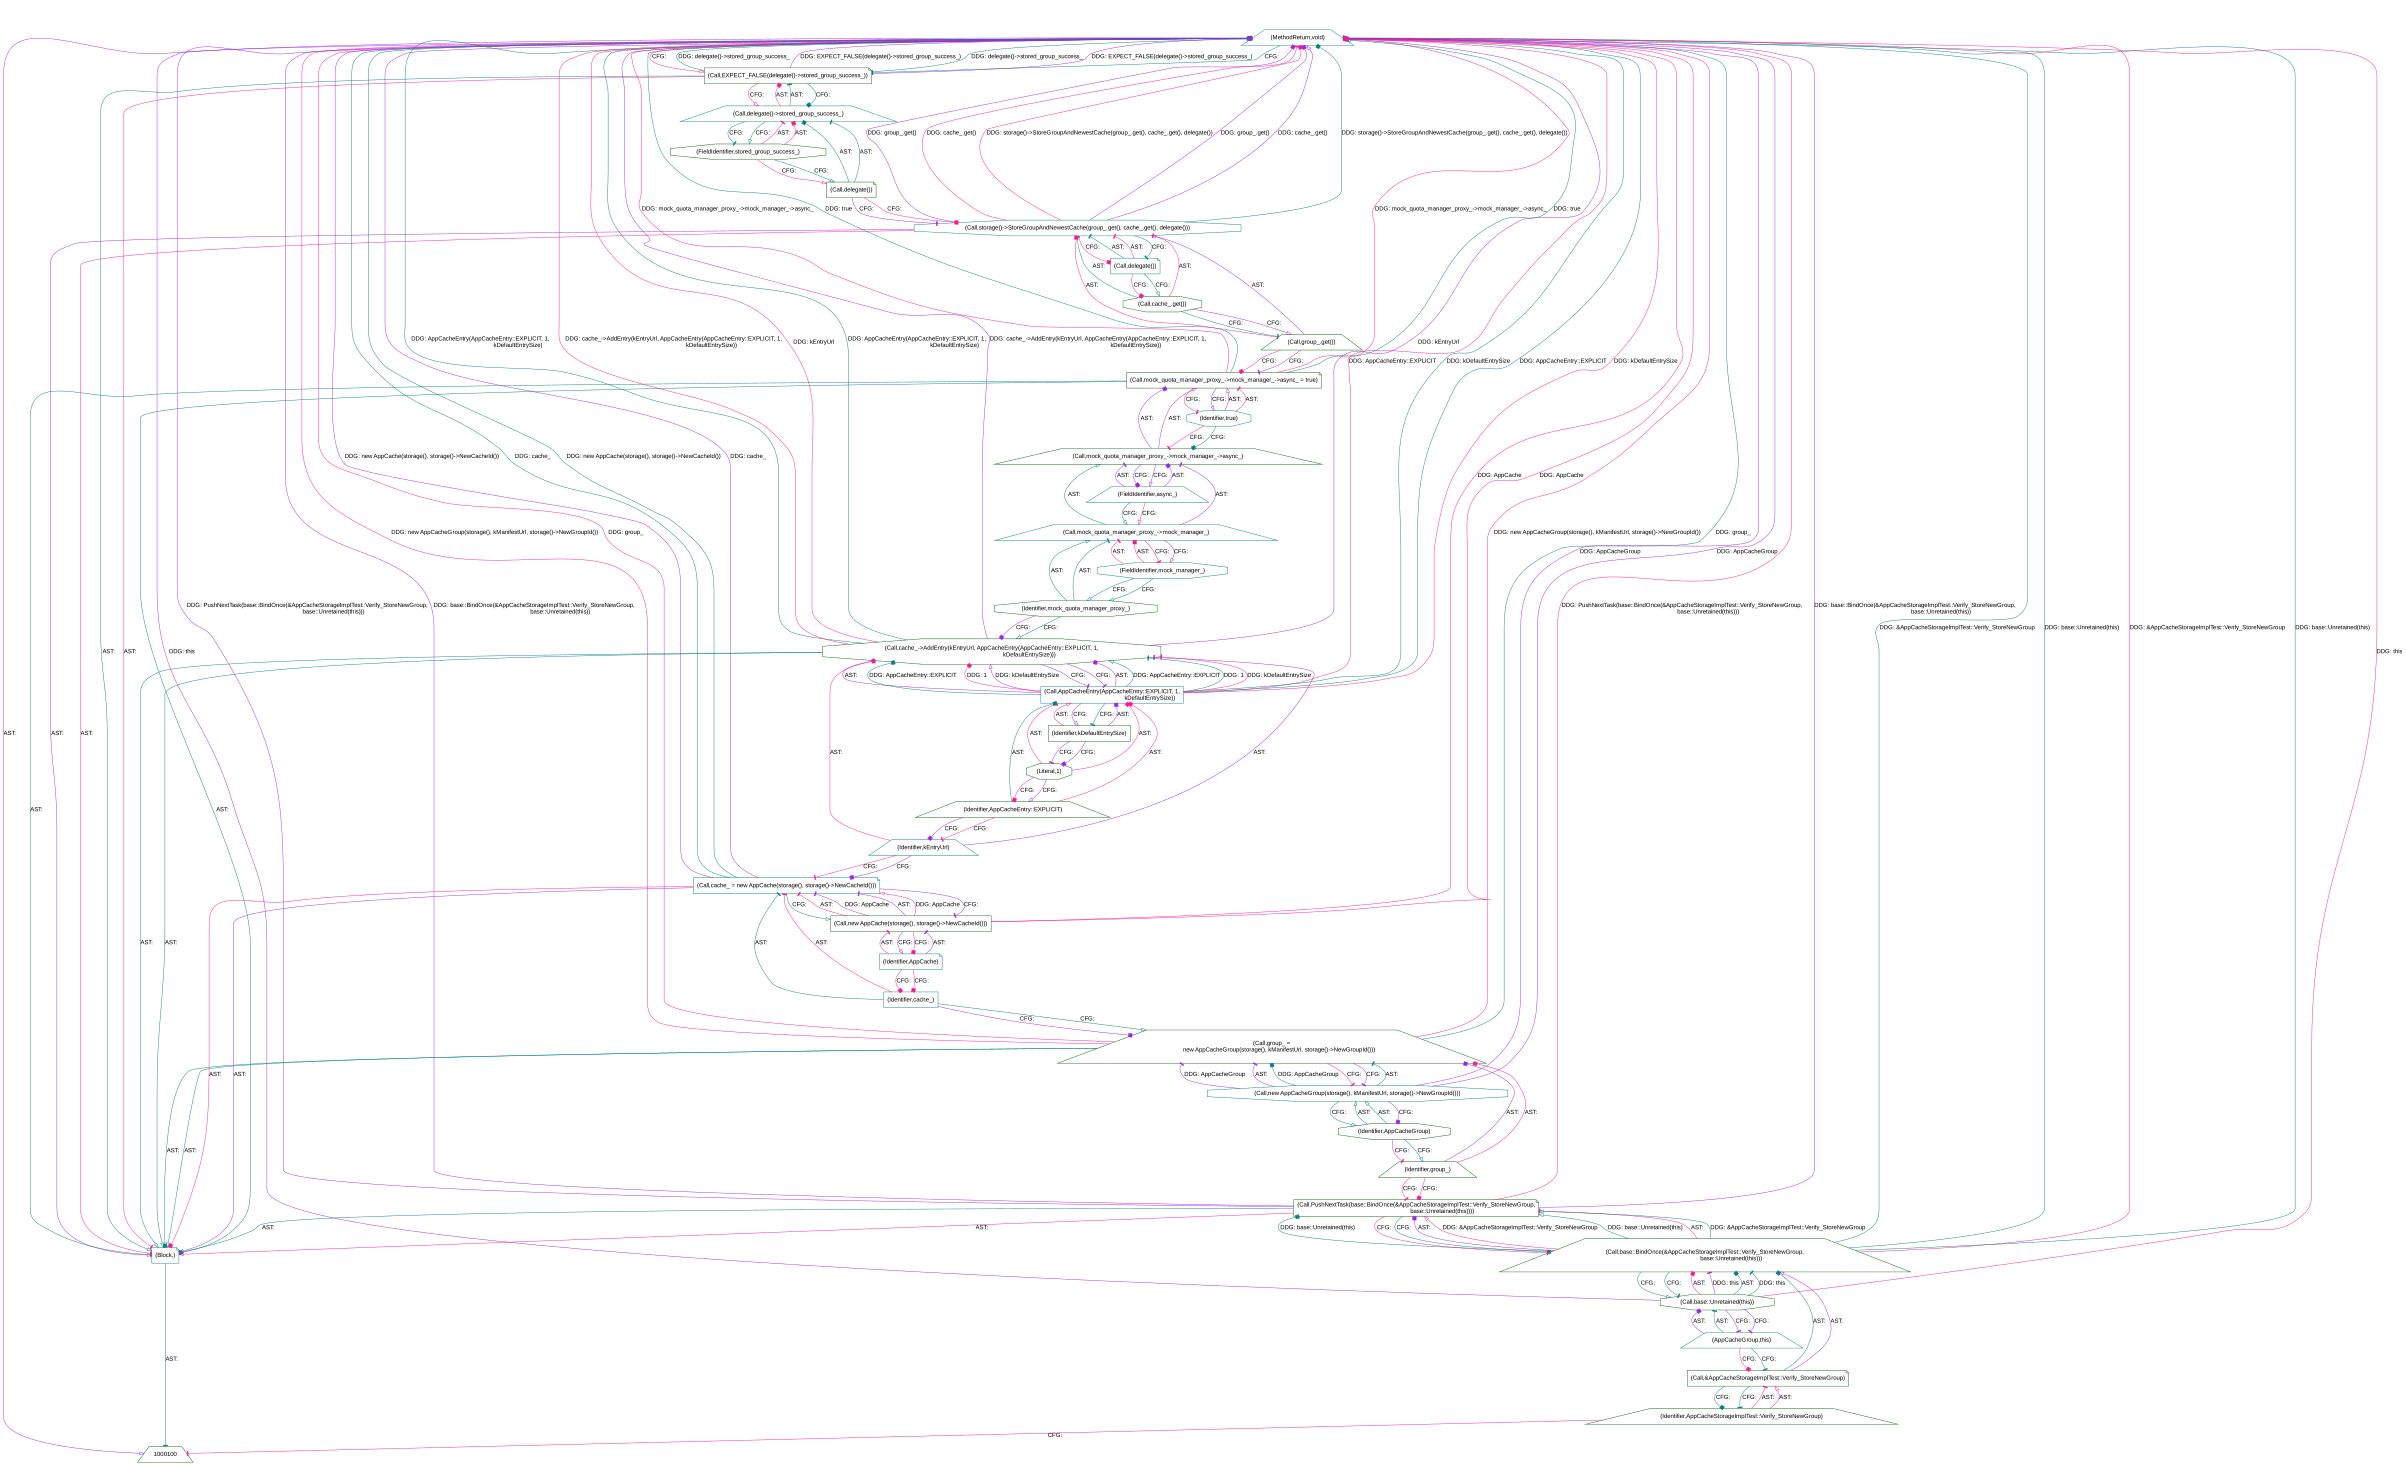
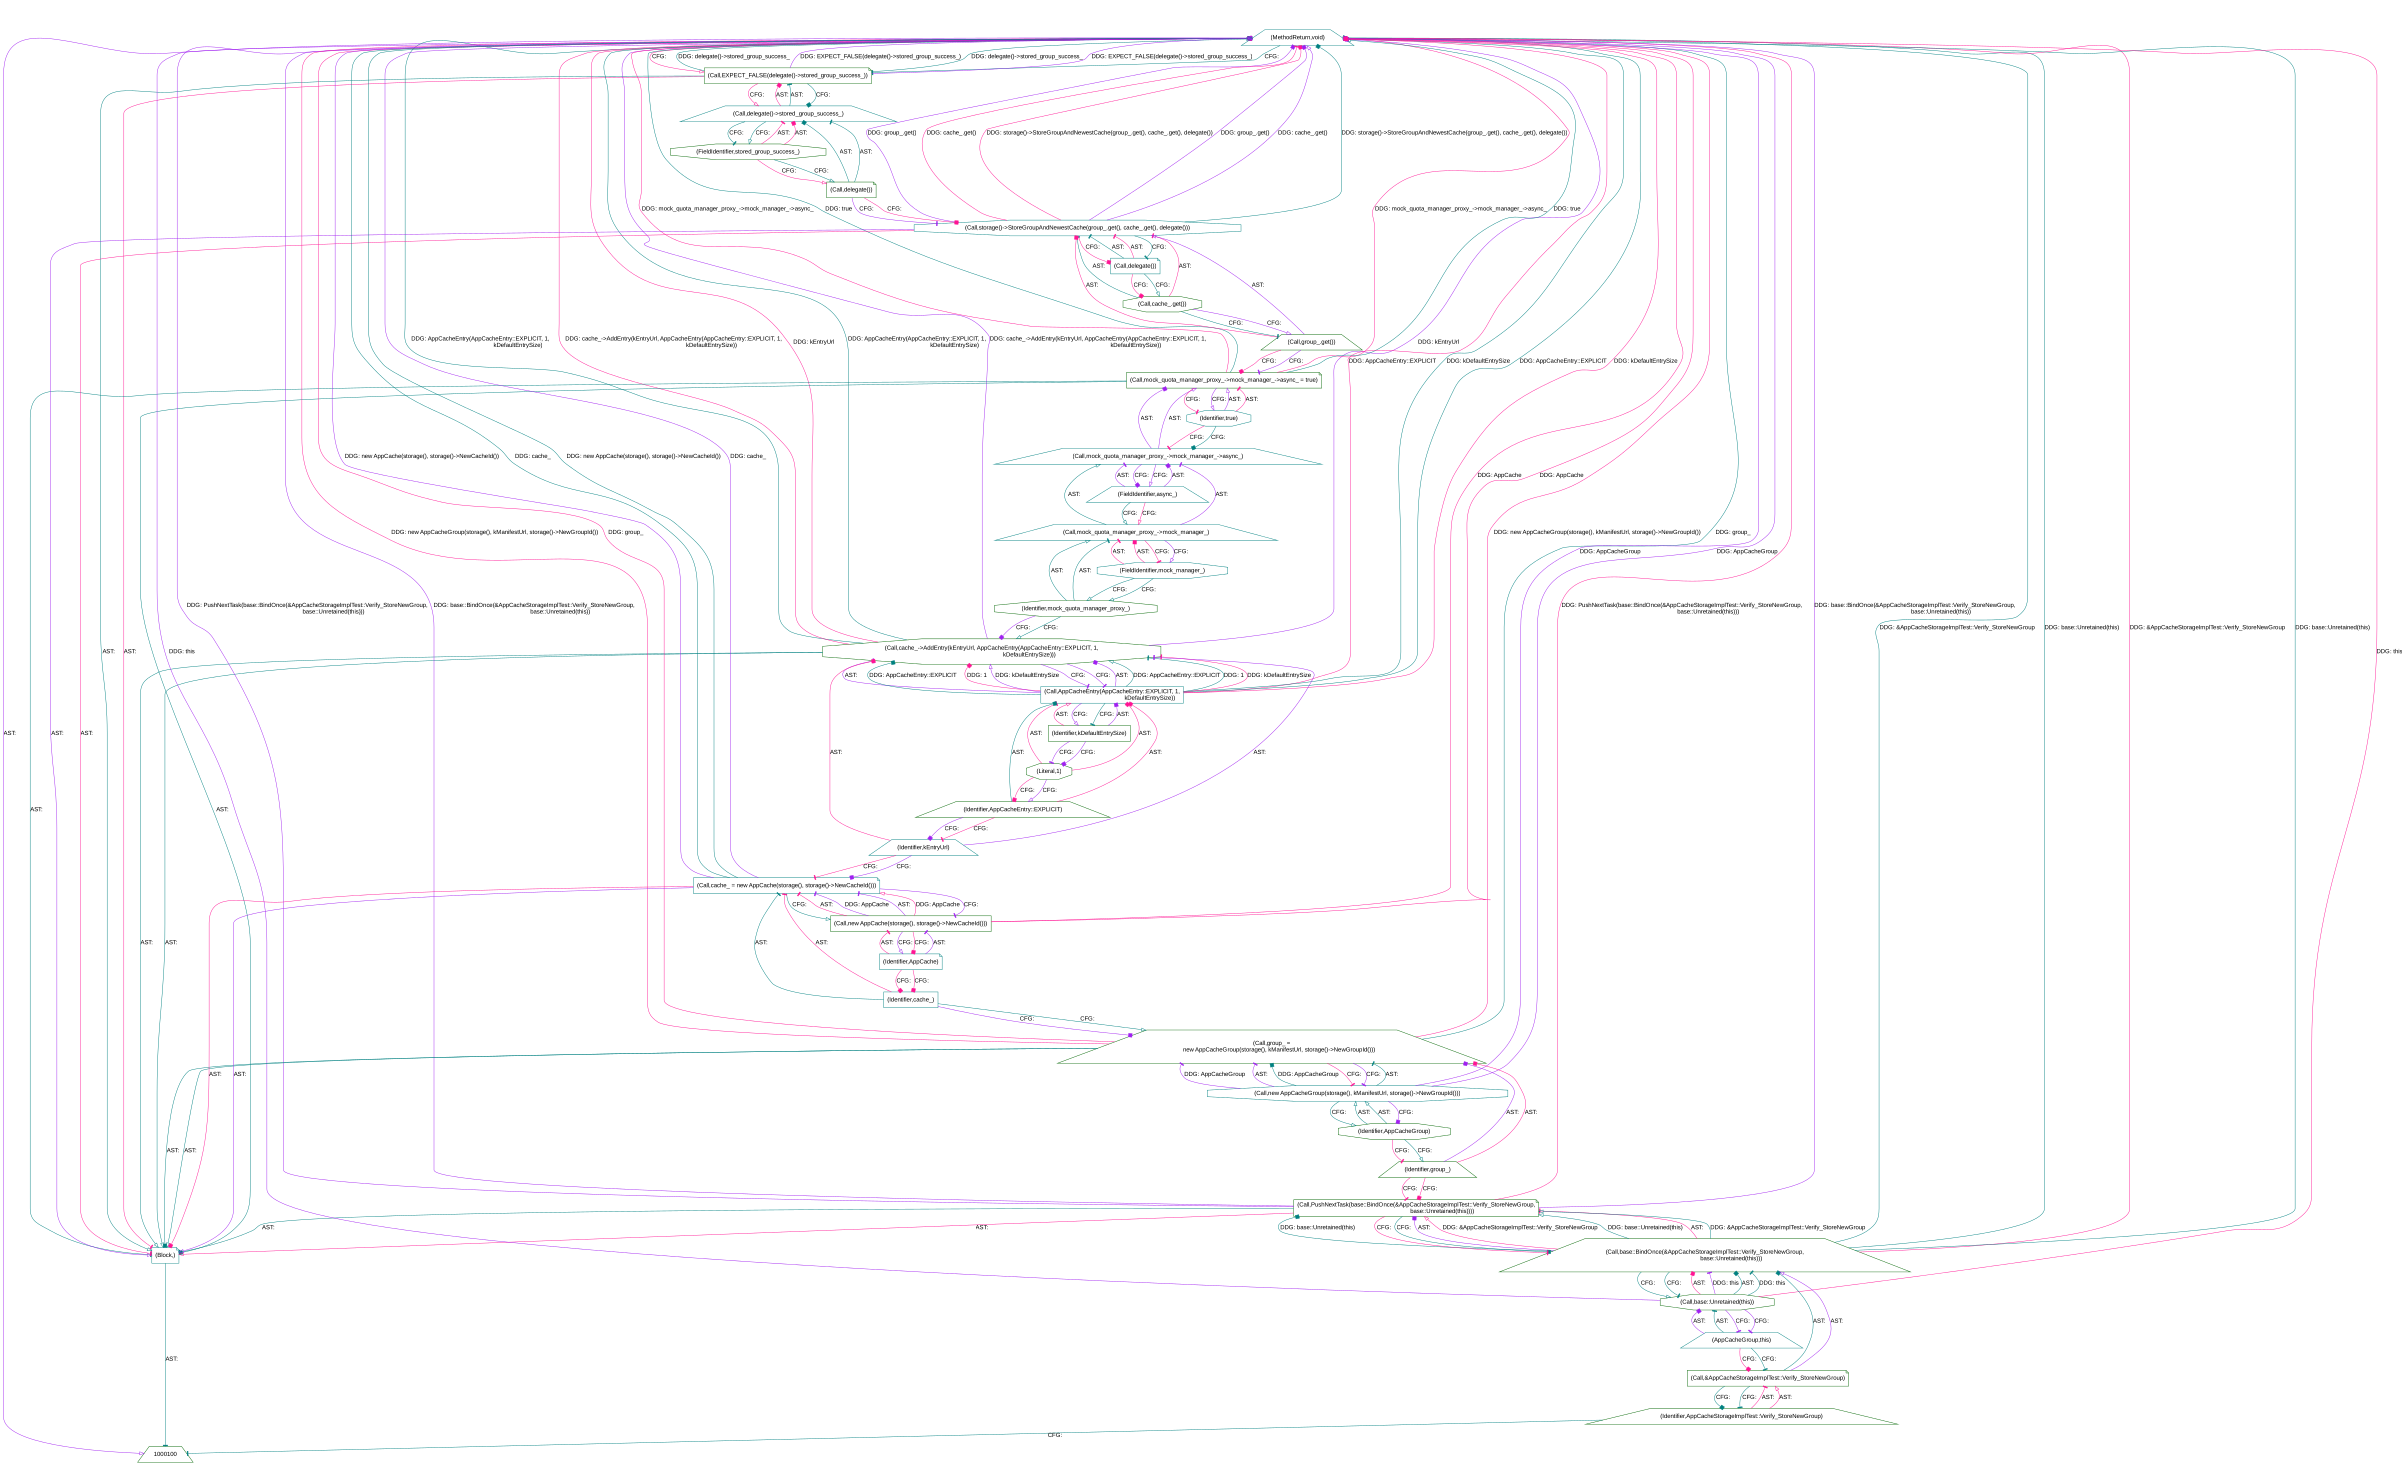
node "(Call,mock_quota_manager_proxy_->mock_manager_->async_)": color darkgreen -> teal
edge "(Identifier,AppCacheStorageImplTest::Verify_StoreNewGroup)" -> "1000100": color deeppink -> teal
